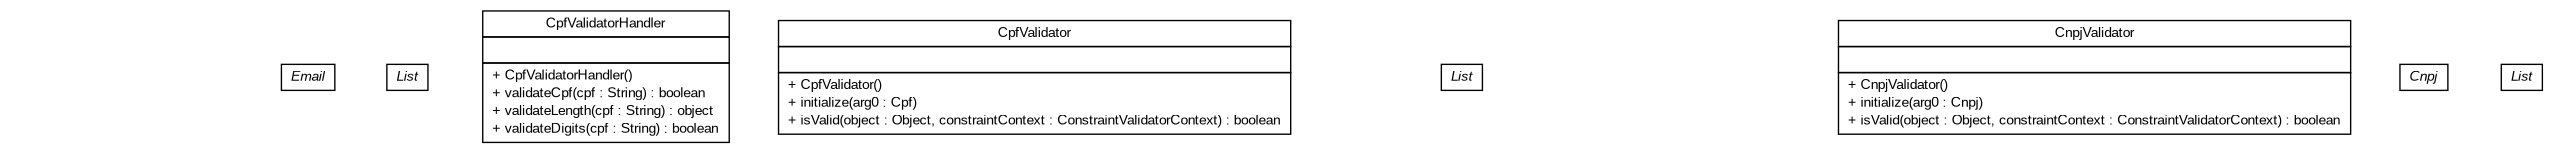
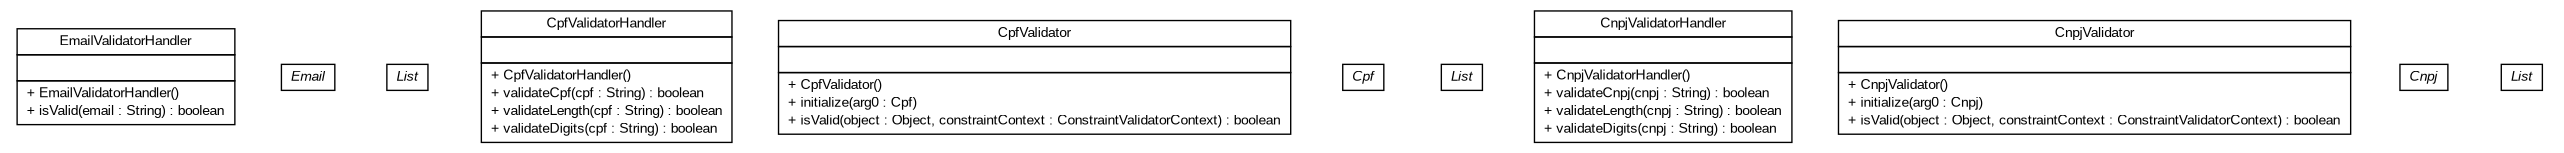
node "EmailValidatorHandler": added
node "Cpf": added
node "CnpjValidatorHandler": added
node "CpfValidatorHandler": text "+ validateLength(cpf : String) : object" -> "+ validateLength(cpf : String) : boolean"
